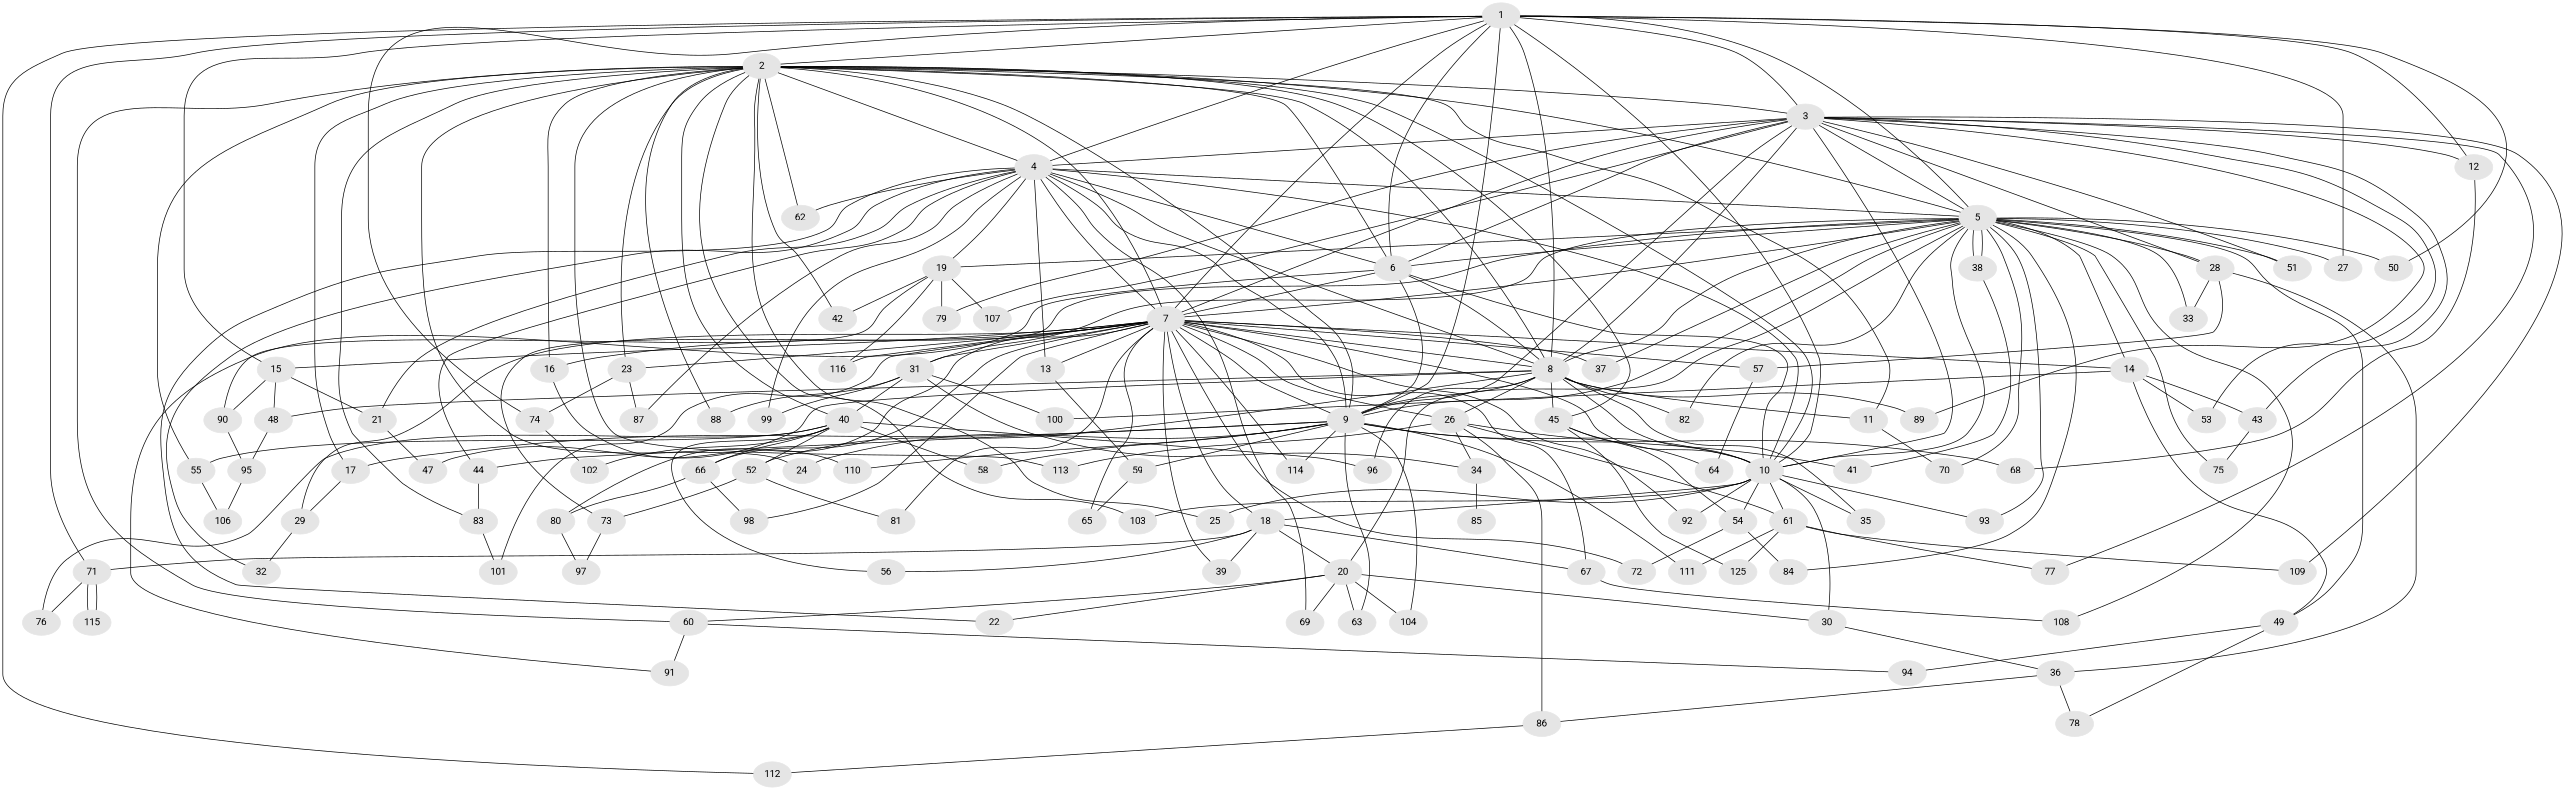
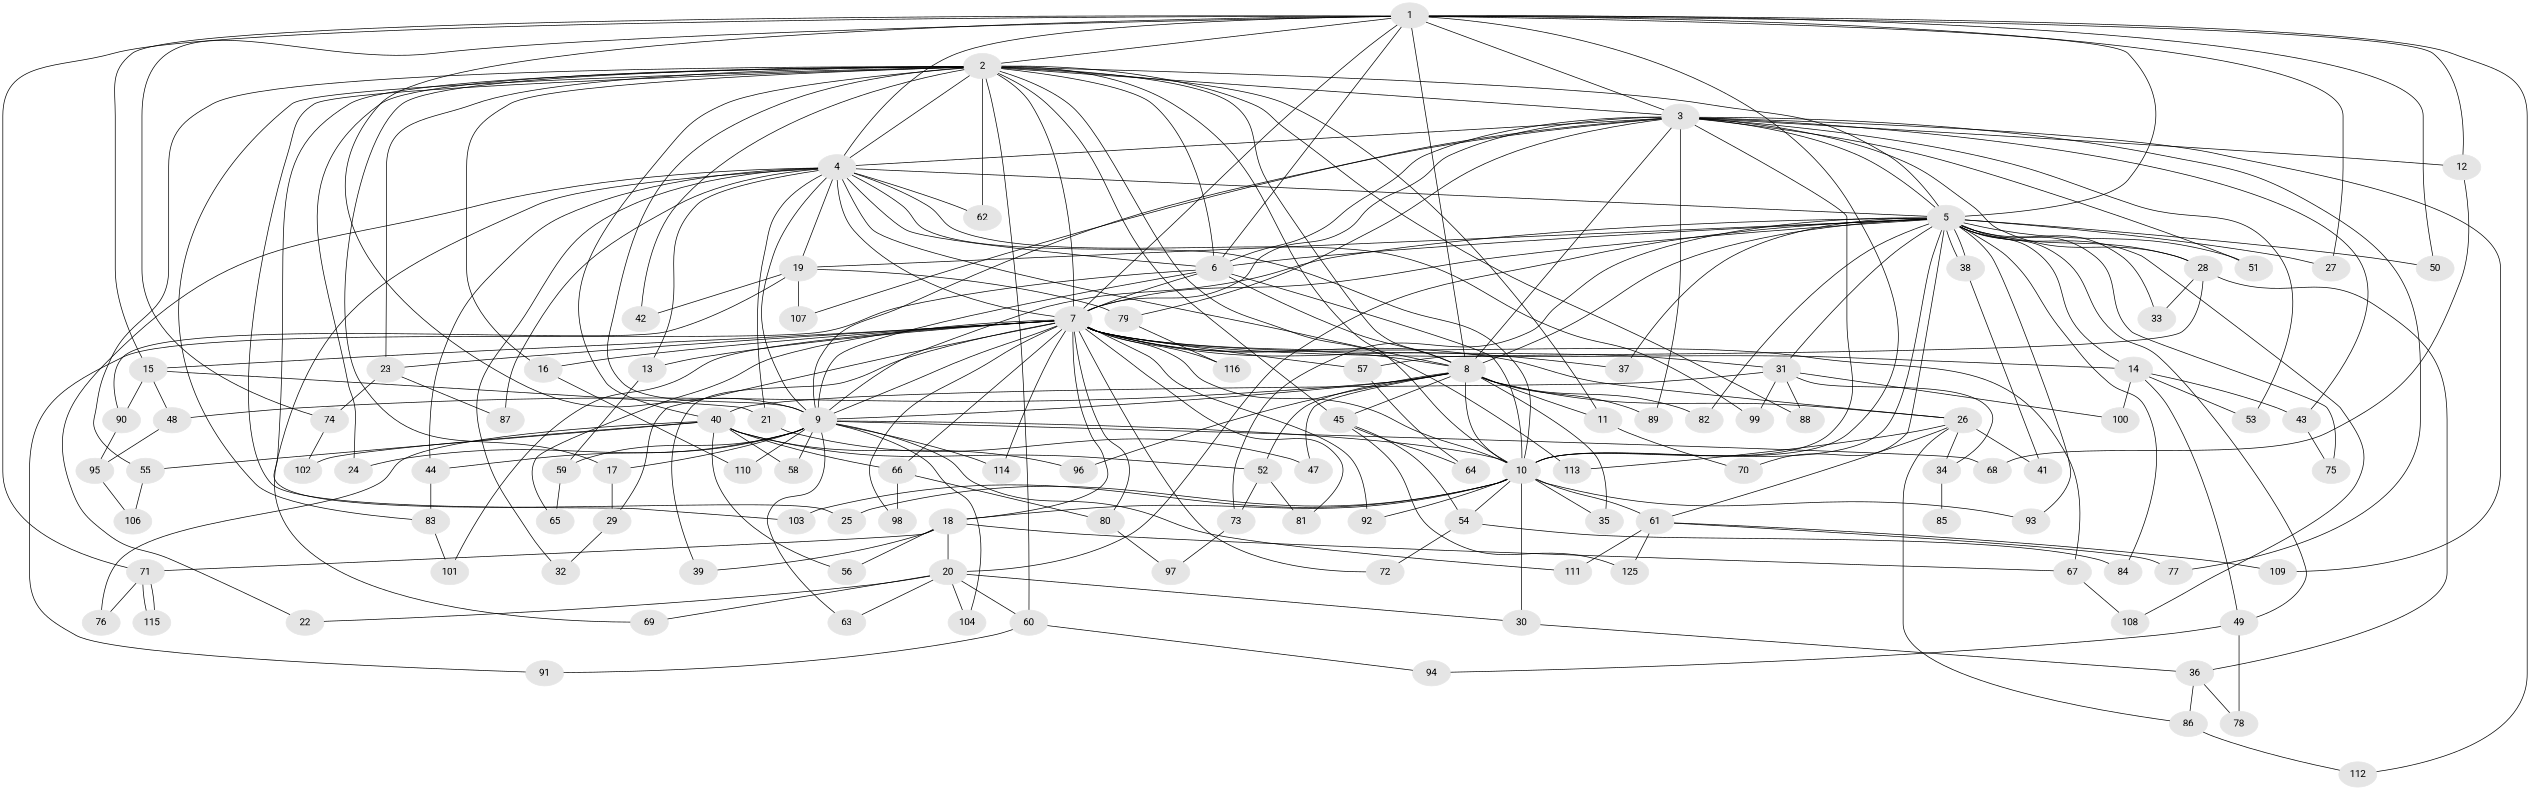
edge "19" -- "116": now "79" -- "116"
